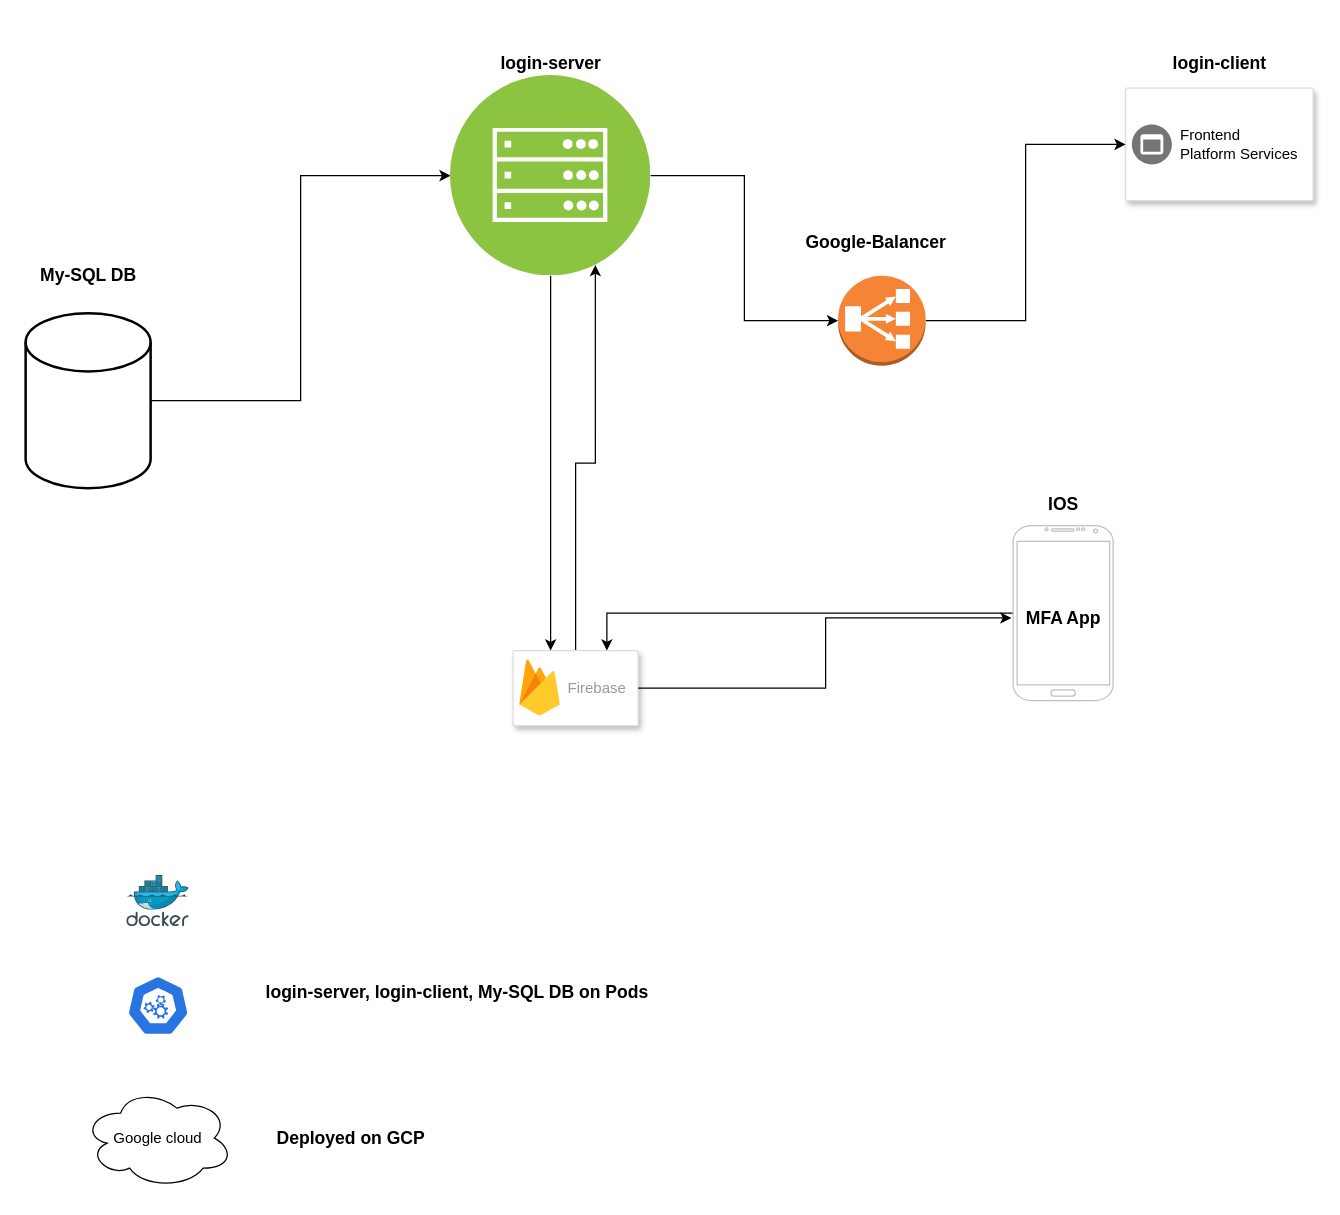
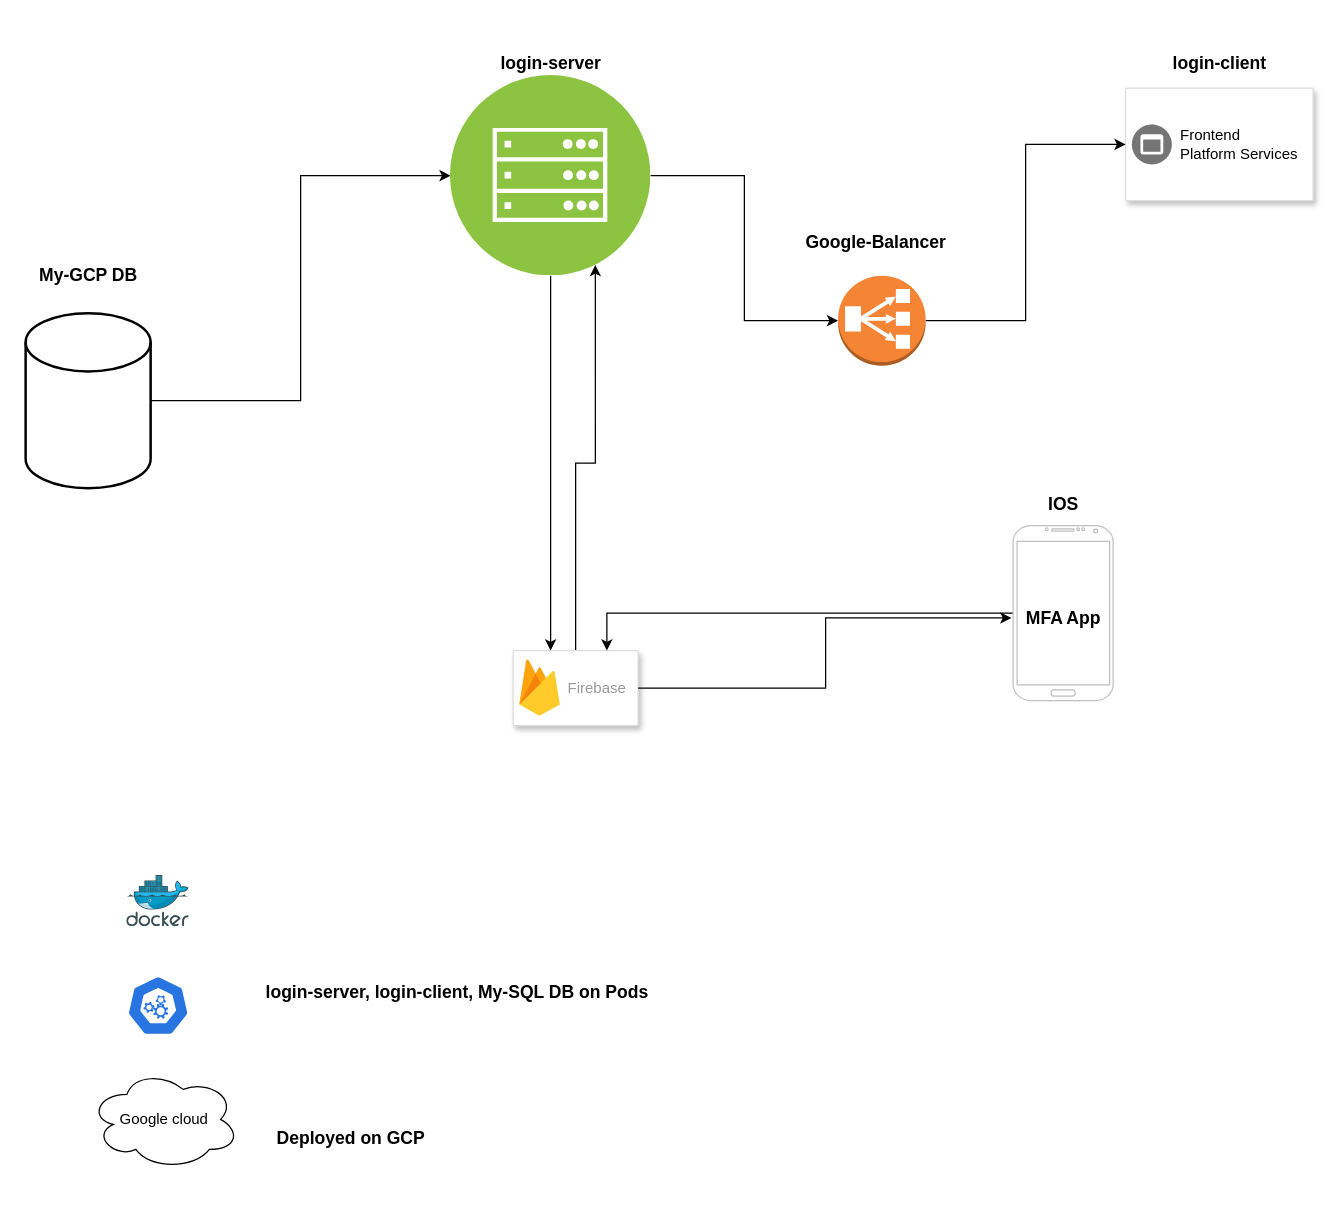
node "My-SQL DB": label "My-SQL DB" -> "My-GCP DB"
node "Google cloud": moved (158, 1138) -> (164, 1119)
